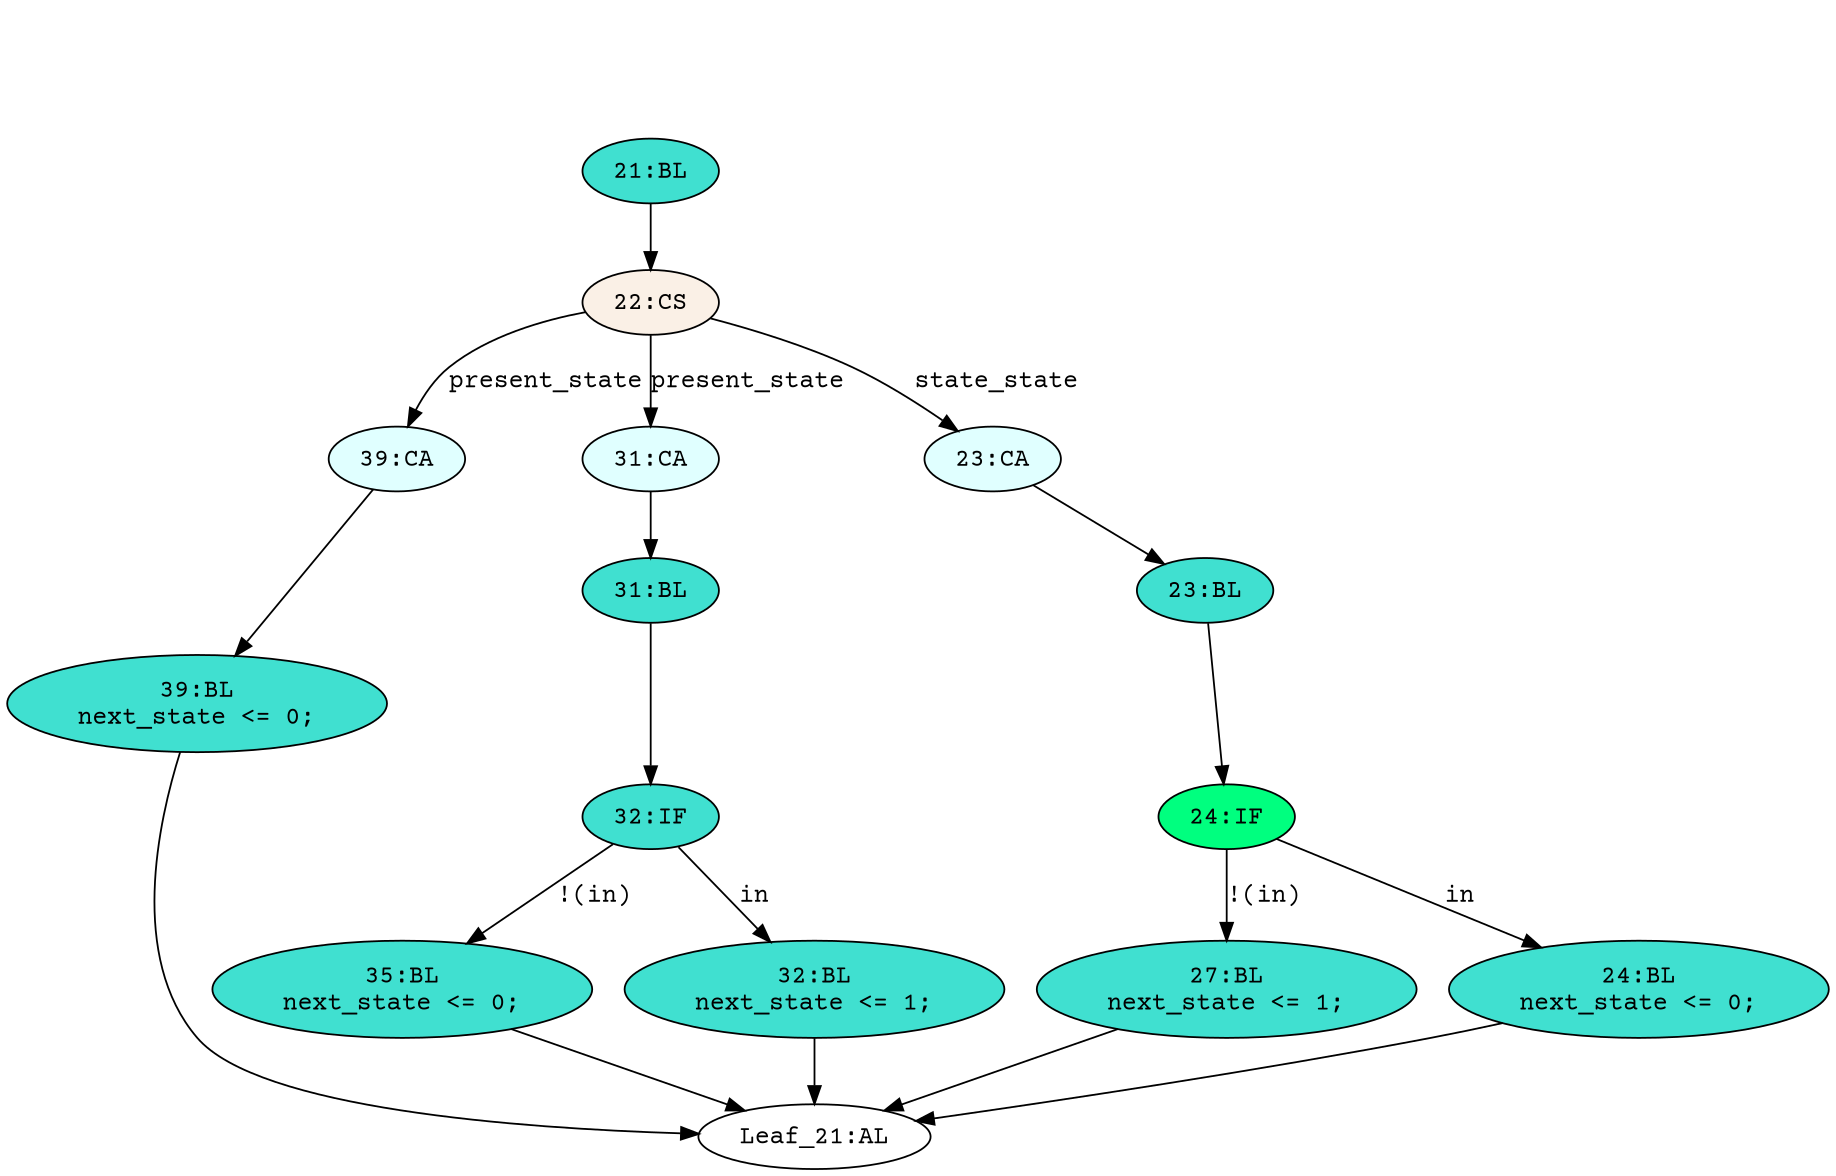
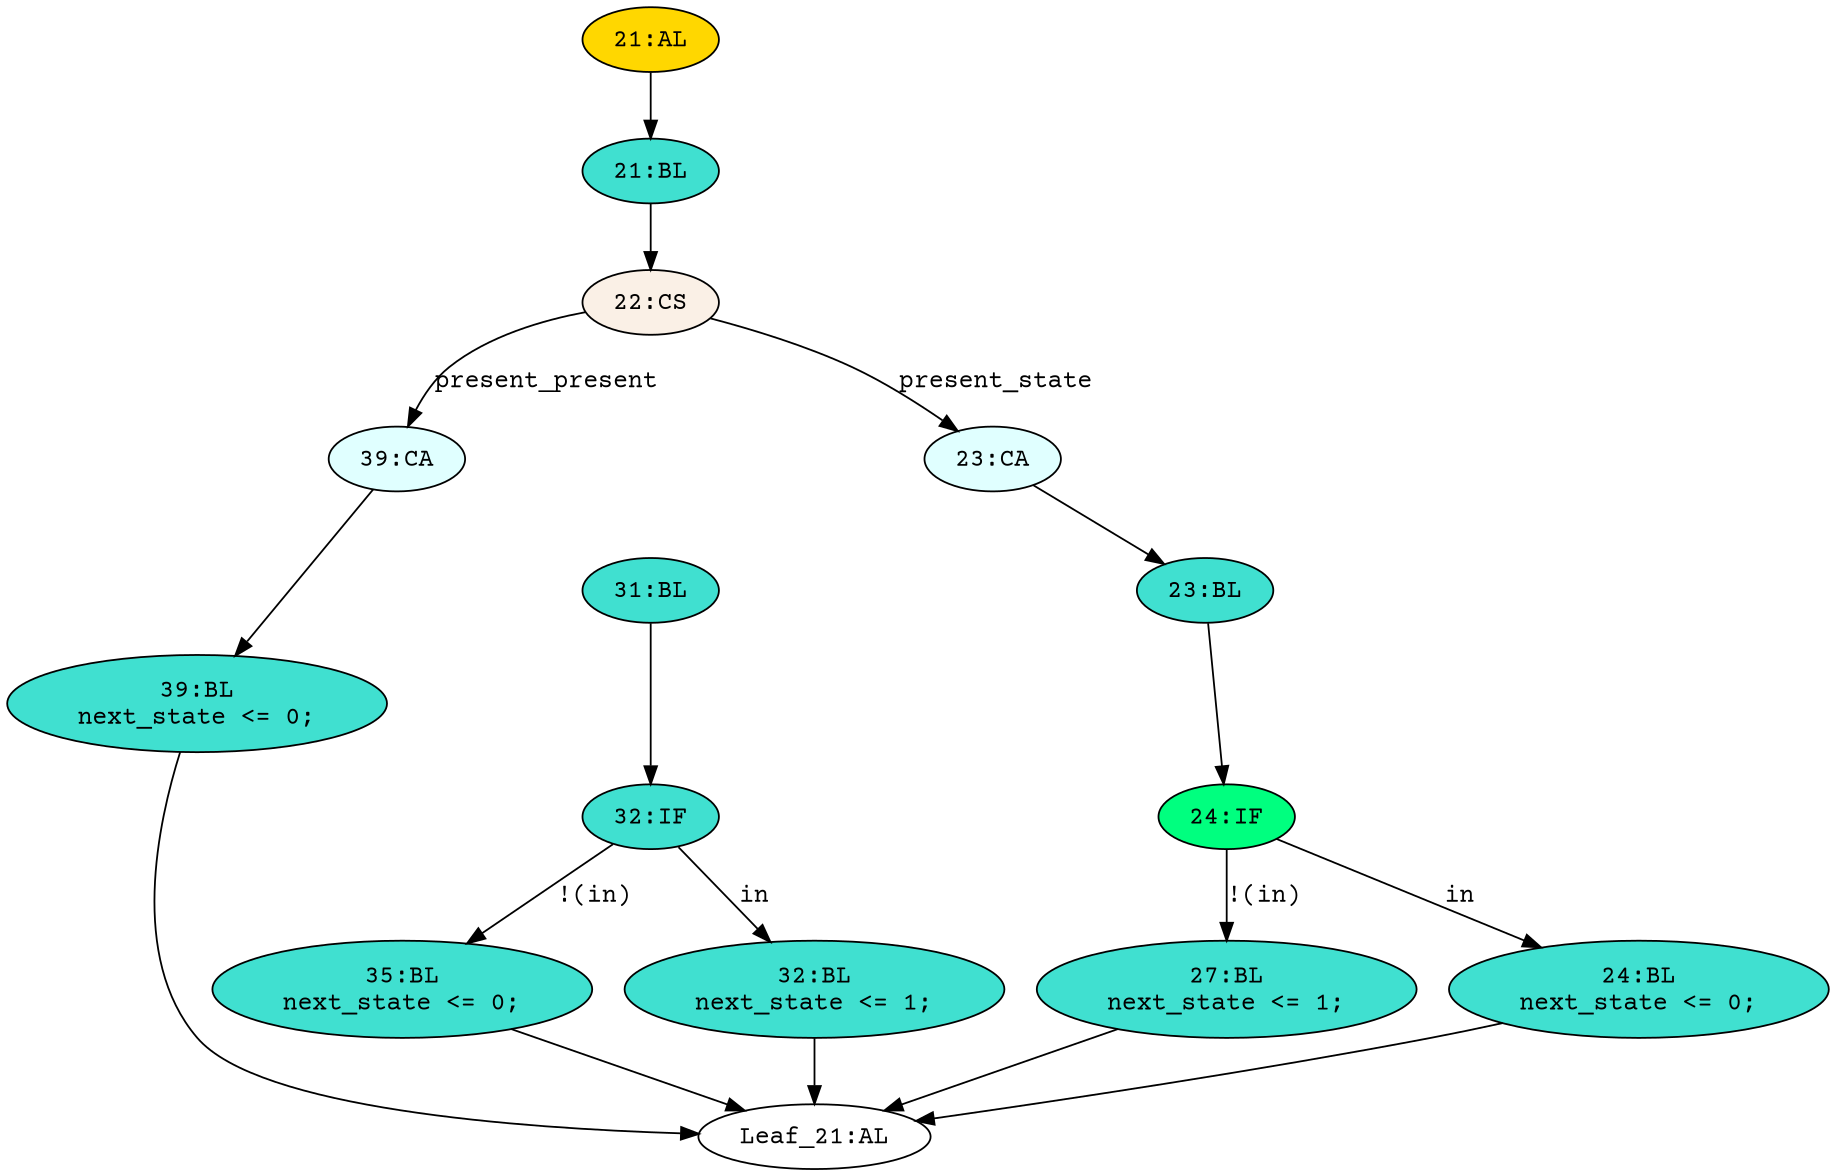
node "21:AL": added
edge "22:CS" -> "39:CA": label "present_state" -> "present_present"
edge "22:CS" -> "23:CA": label "state_state" -> "present_state"
node "31:CA": removed
